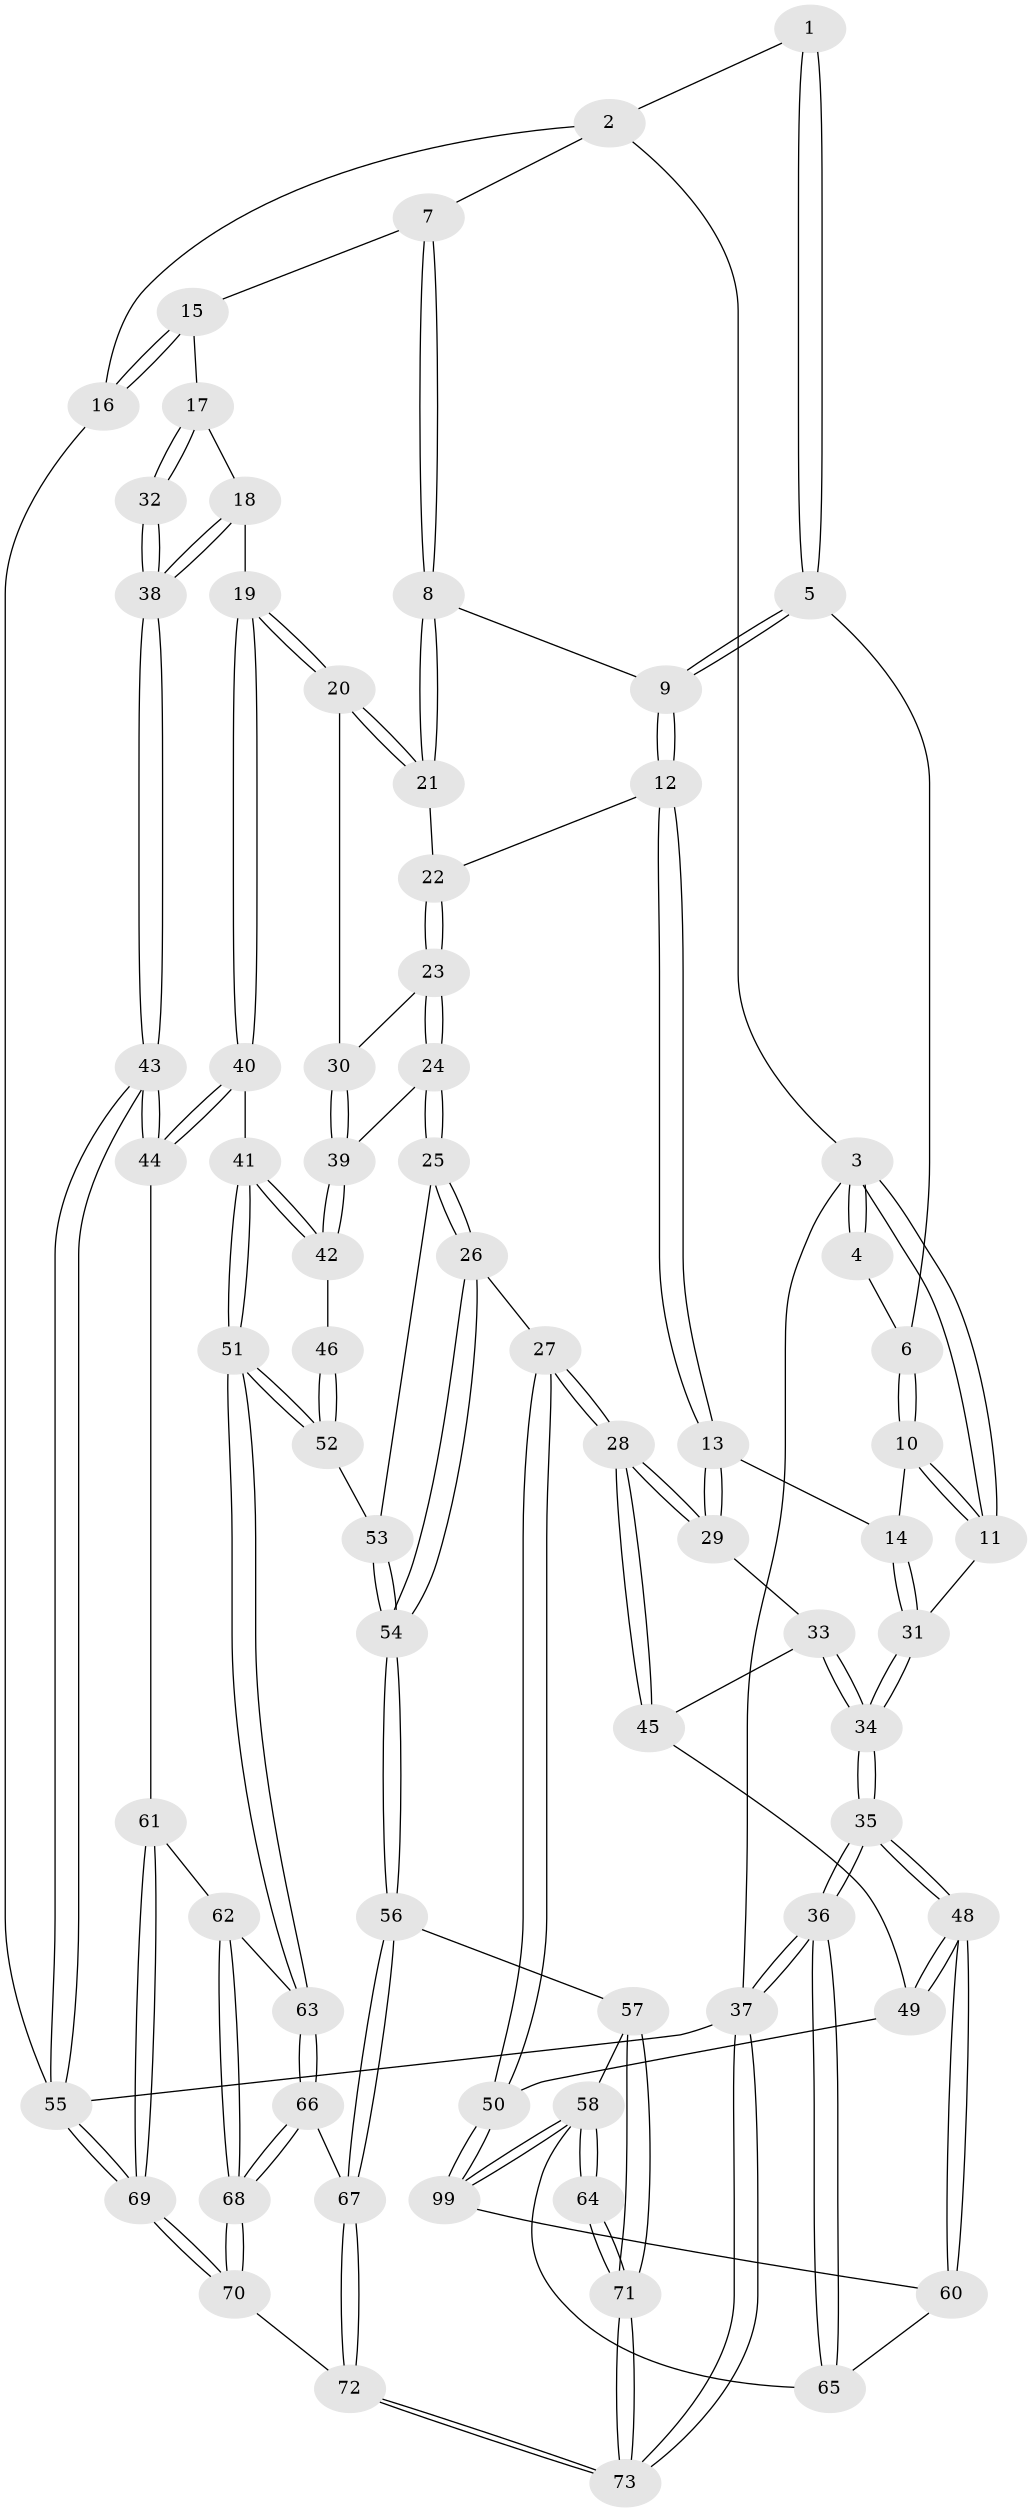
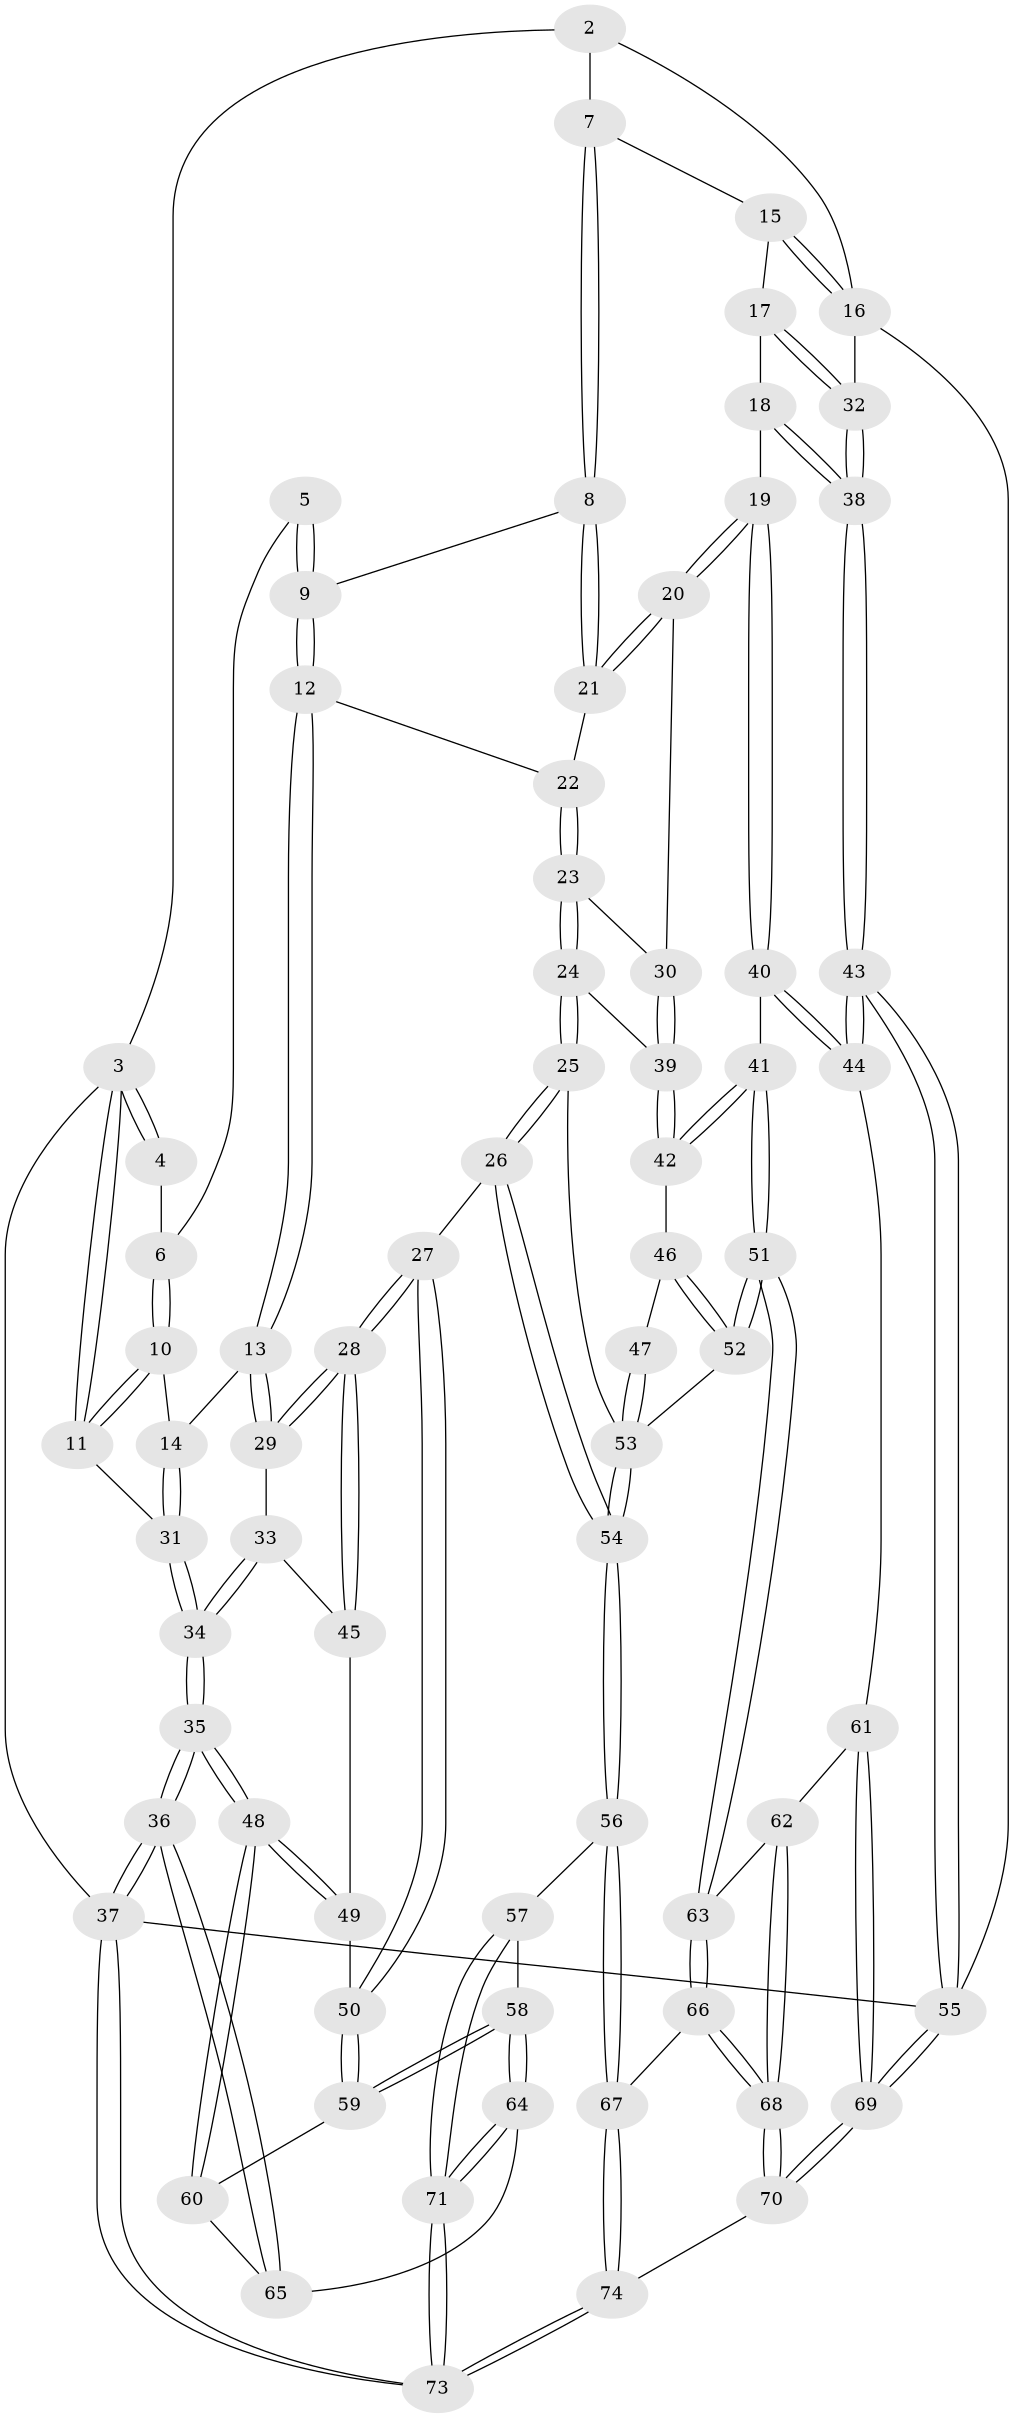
node "1": removed
edge "16" -- "32": added
node "47": added
node "99": label "99" -> "59"
edge "58" -- "65": now "64" -- "65"
node "72": label "72" -> "74"
